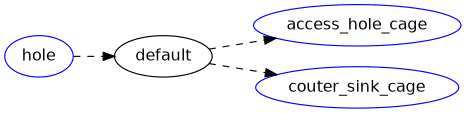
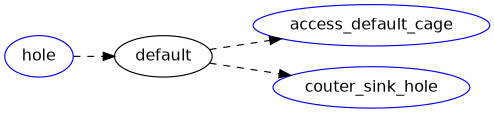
node "access_hole_cage": label "access_hole_cage" -> "access_default_cage"
node "couter_sink_cage": label "couter_sink_cage" -> "couter_sink_hole"
